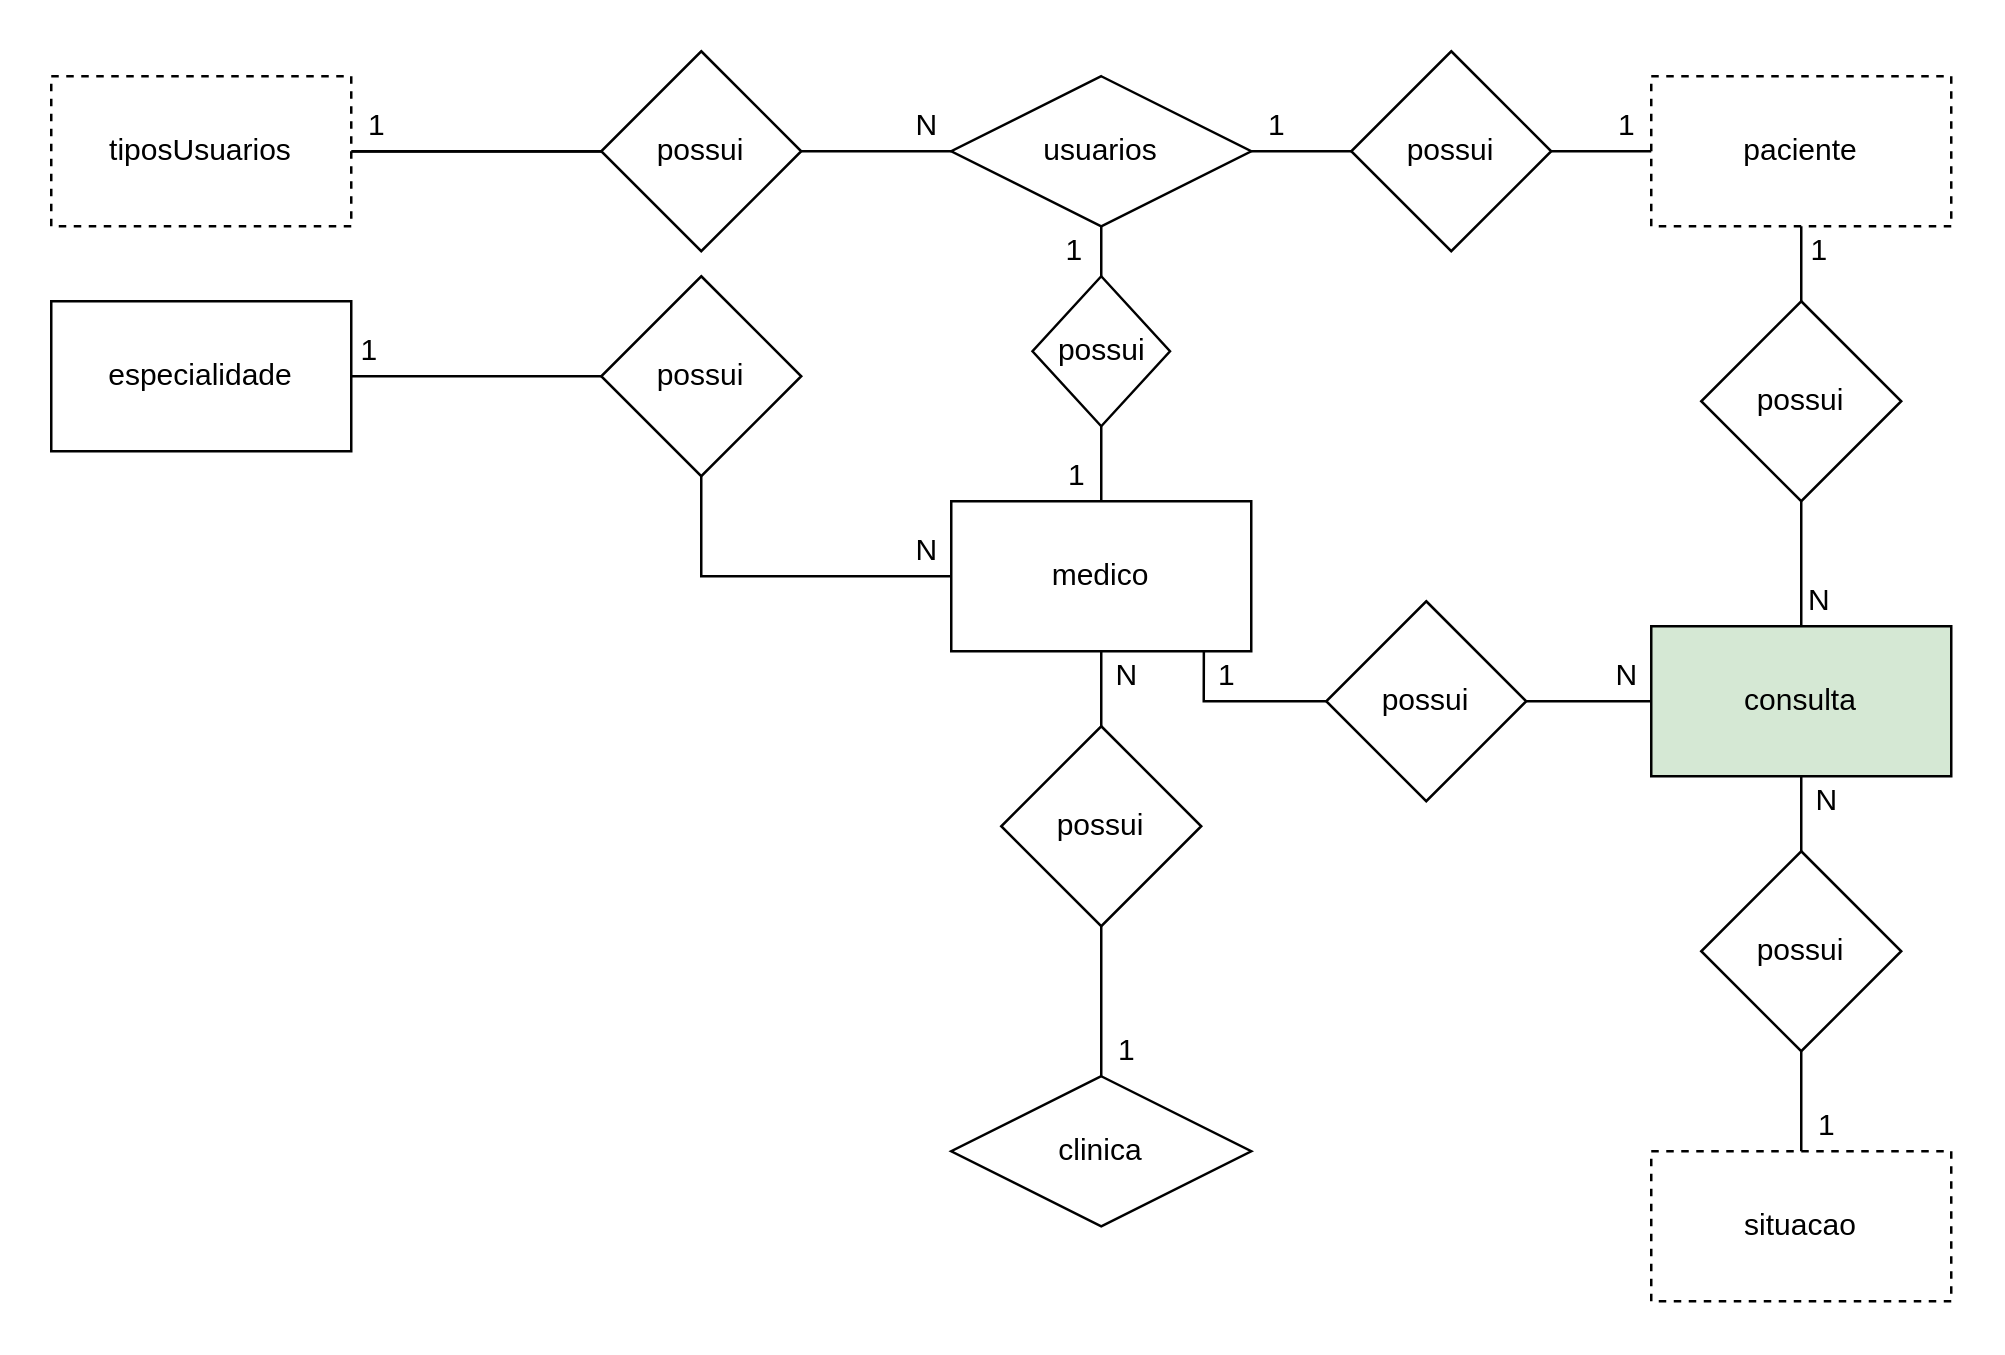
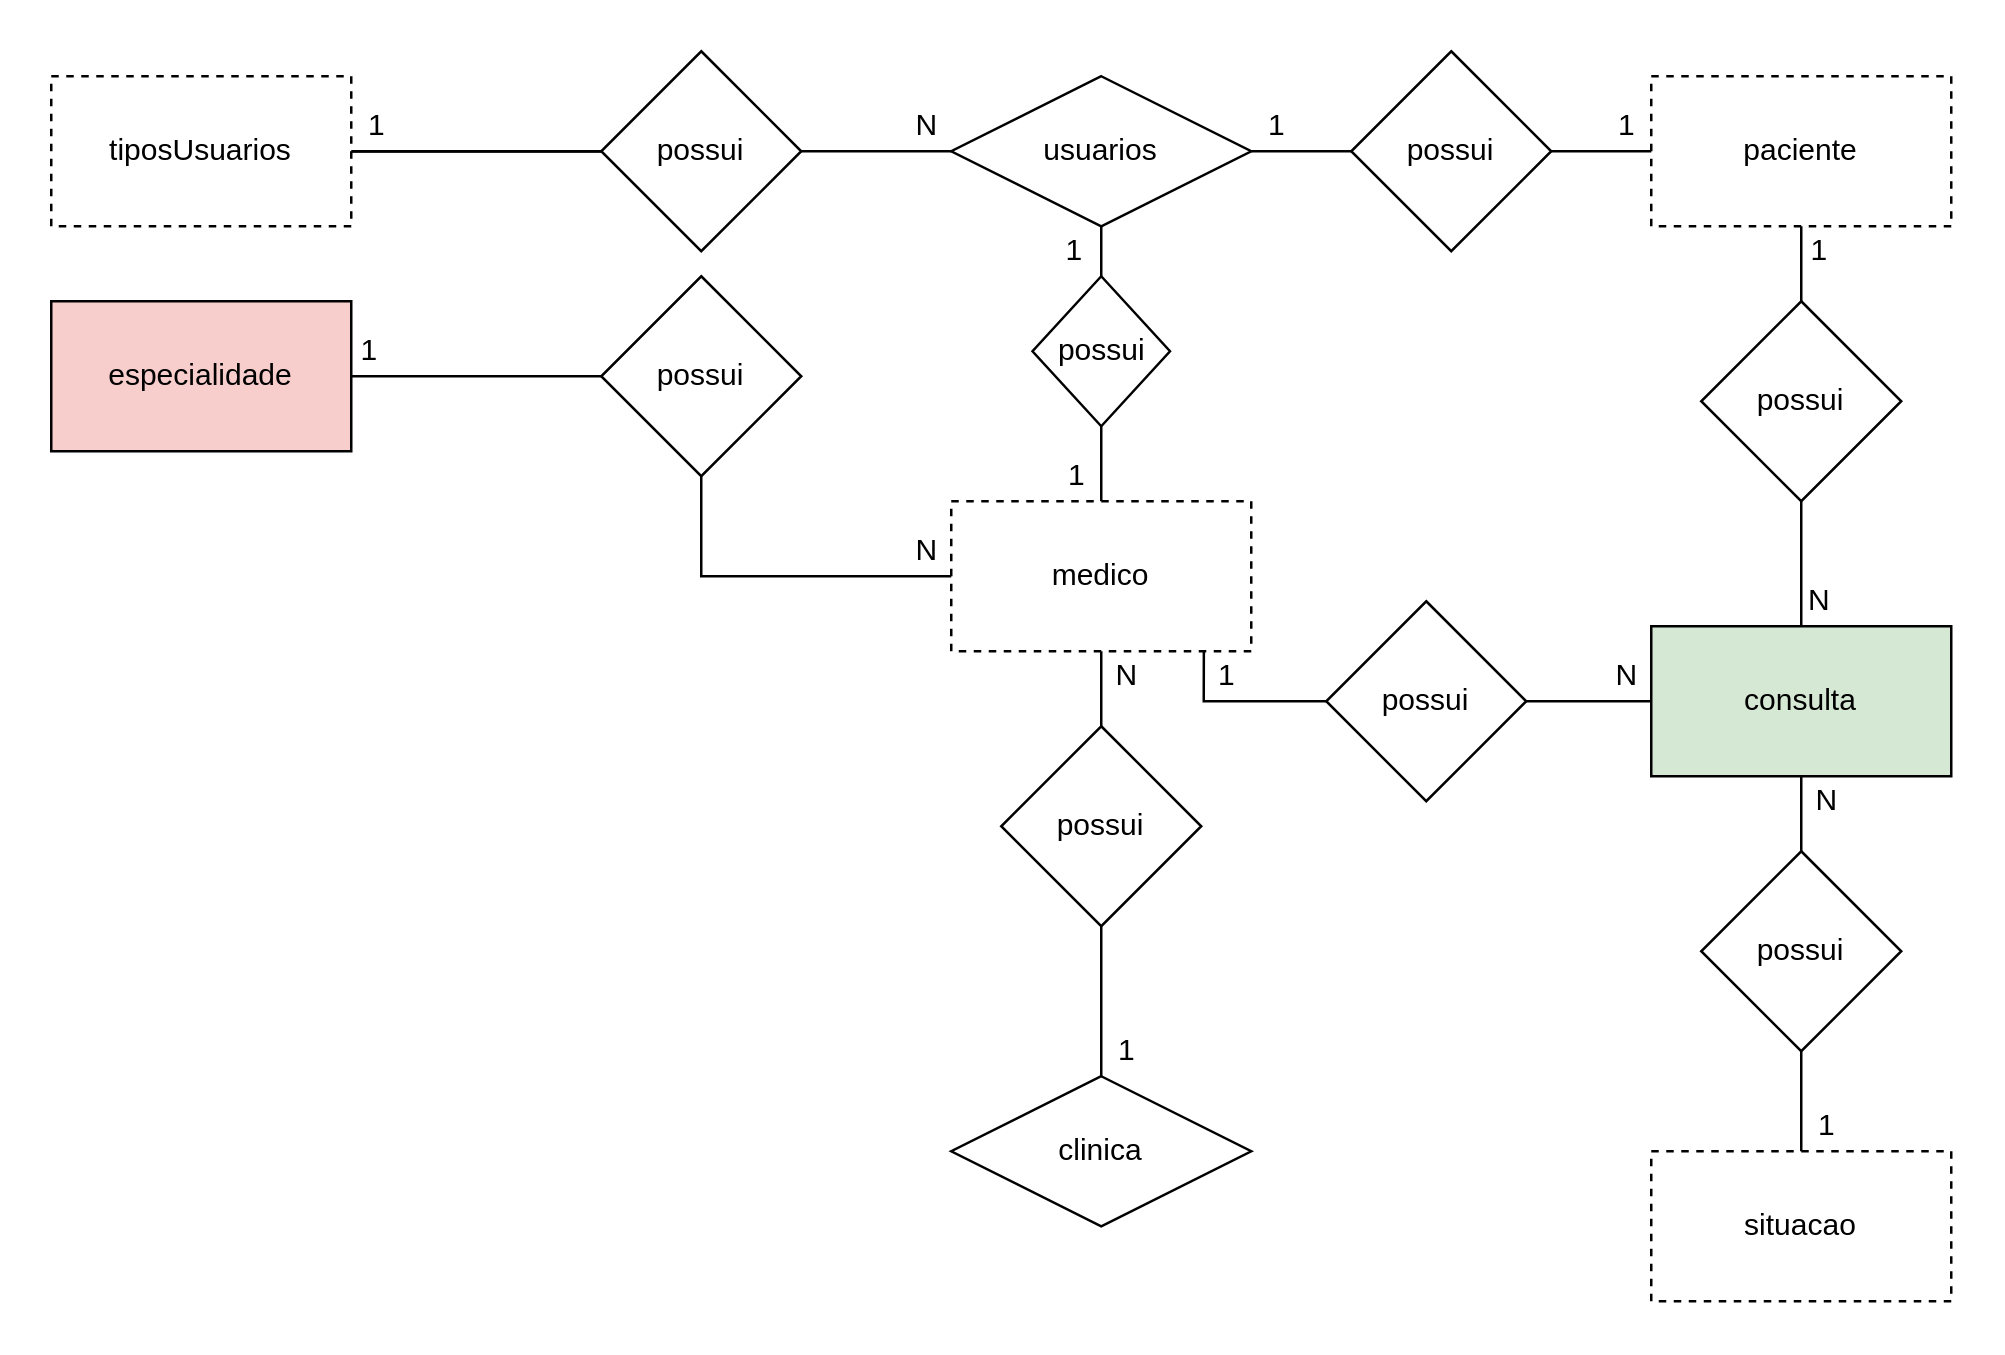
node "especialidade": fillcolor #ffffff -> #f8cecc
node "medico": style solid -> dashed
